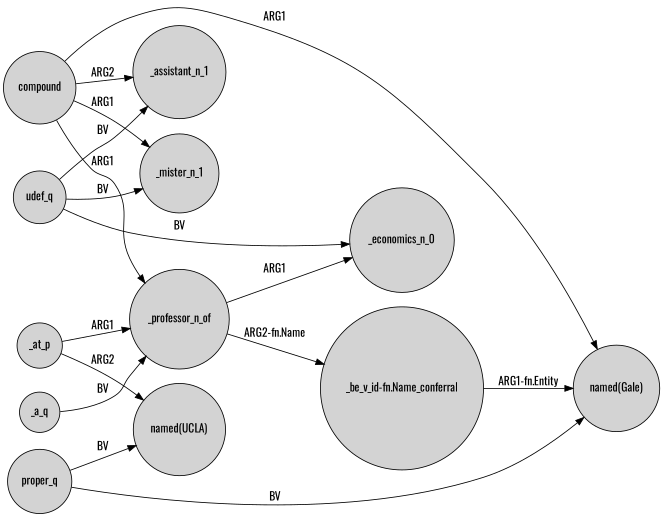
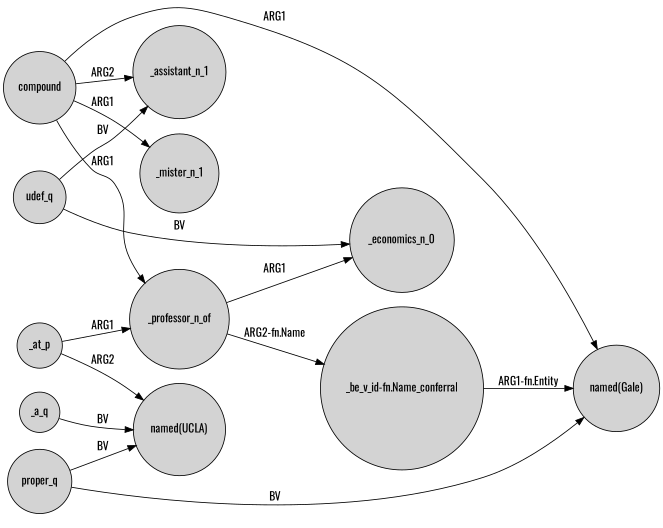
edge "udef_q" -> "_mister_n_1": removed, label "BV"
edge "_a_q" -> "_professor_n_of": now "_a_q" -> "named(UCLA)"
